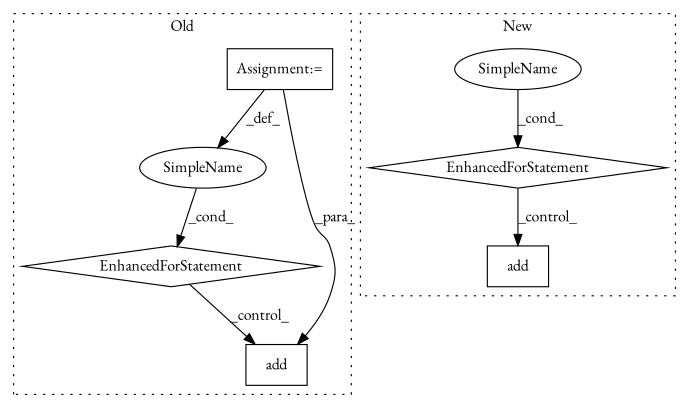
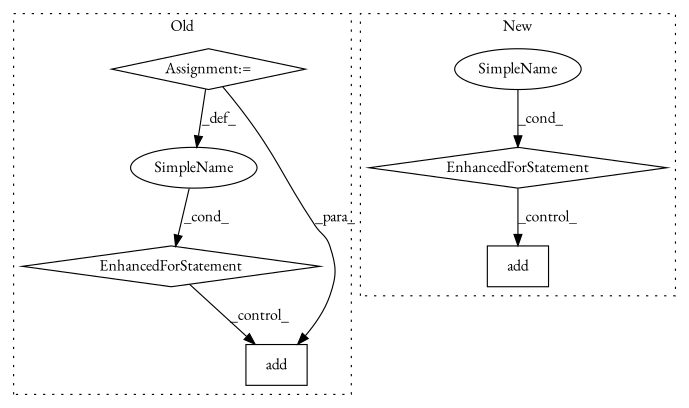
node "Assignment:=": shape box -> diamond
